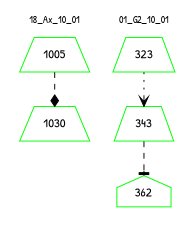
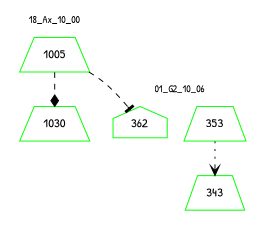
cluster "18_Ax_10_01": label "18_Ax_10_01" -> "18_Ax_10_00"
cluster "01_G2_10_01": label "01_G2_10_01" -> "01_G2_10_06"
node "323": label "323" -> "353"
edge "343" -> "362": now "1005" -> "362"
